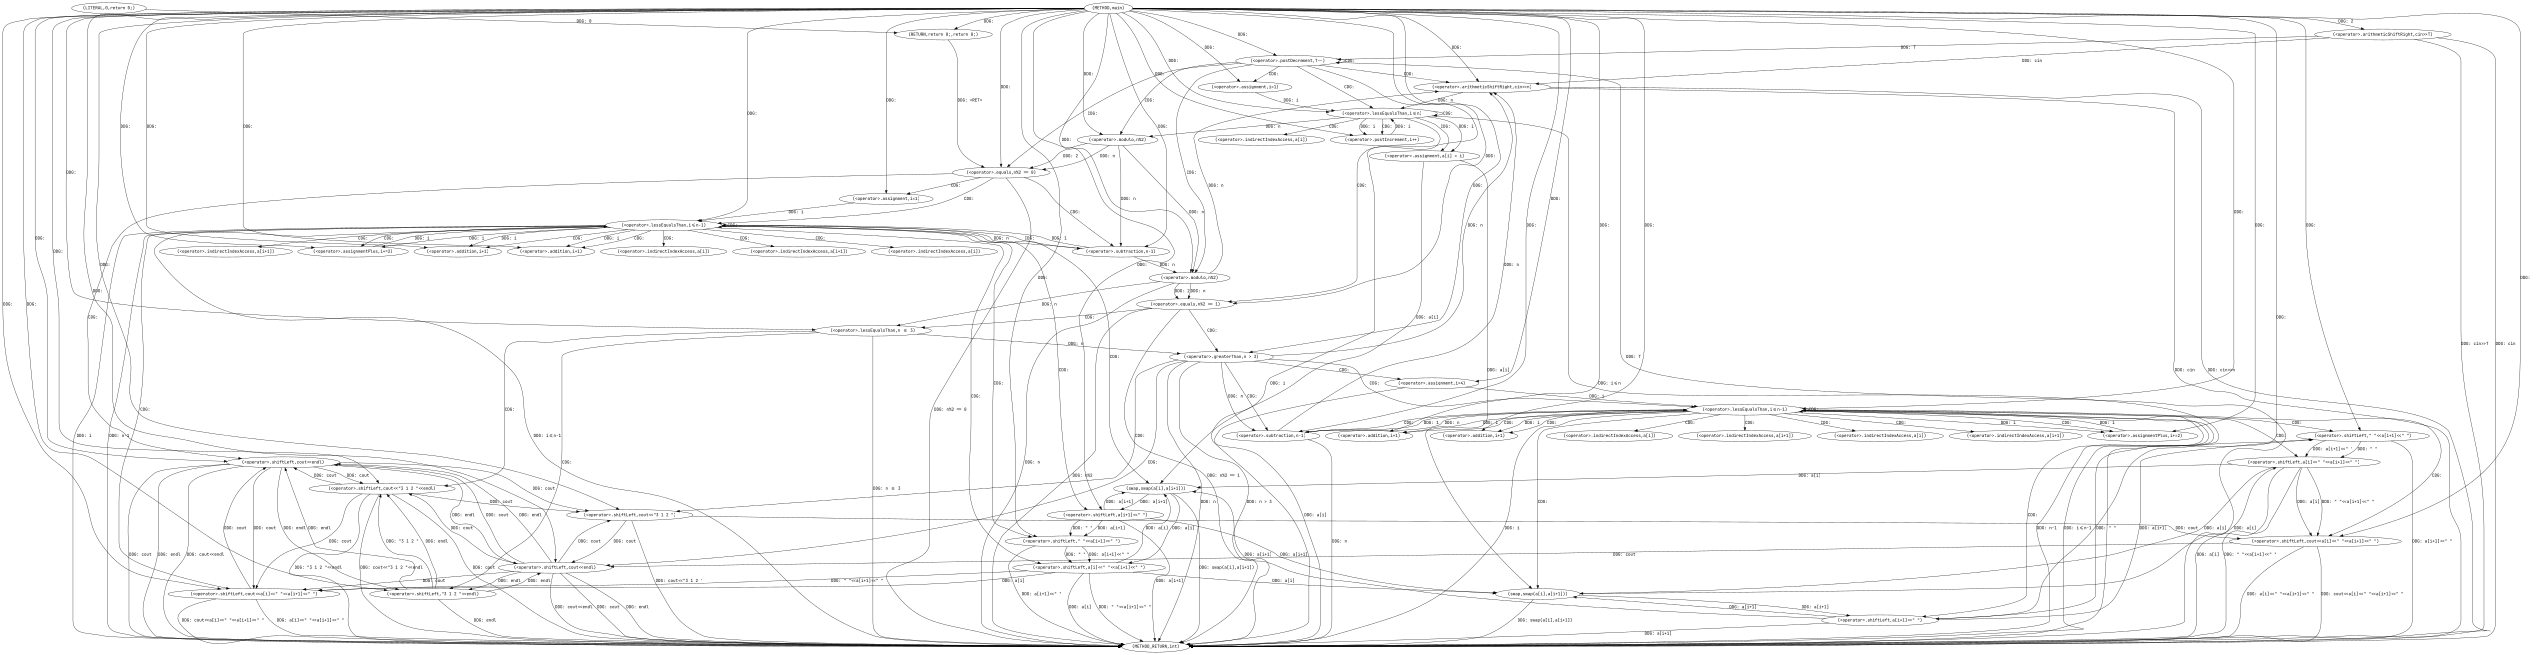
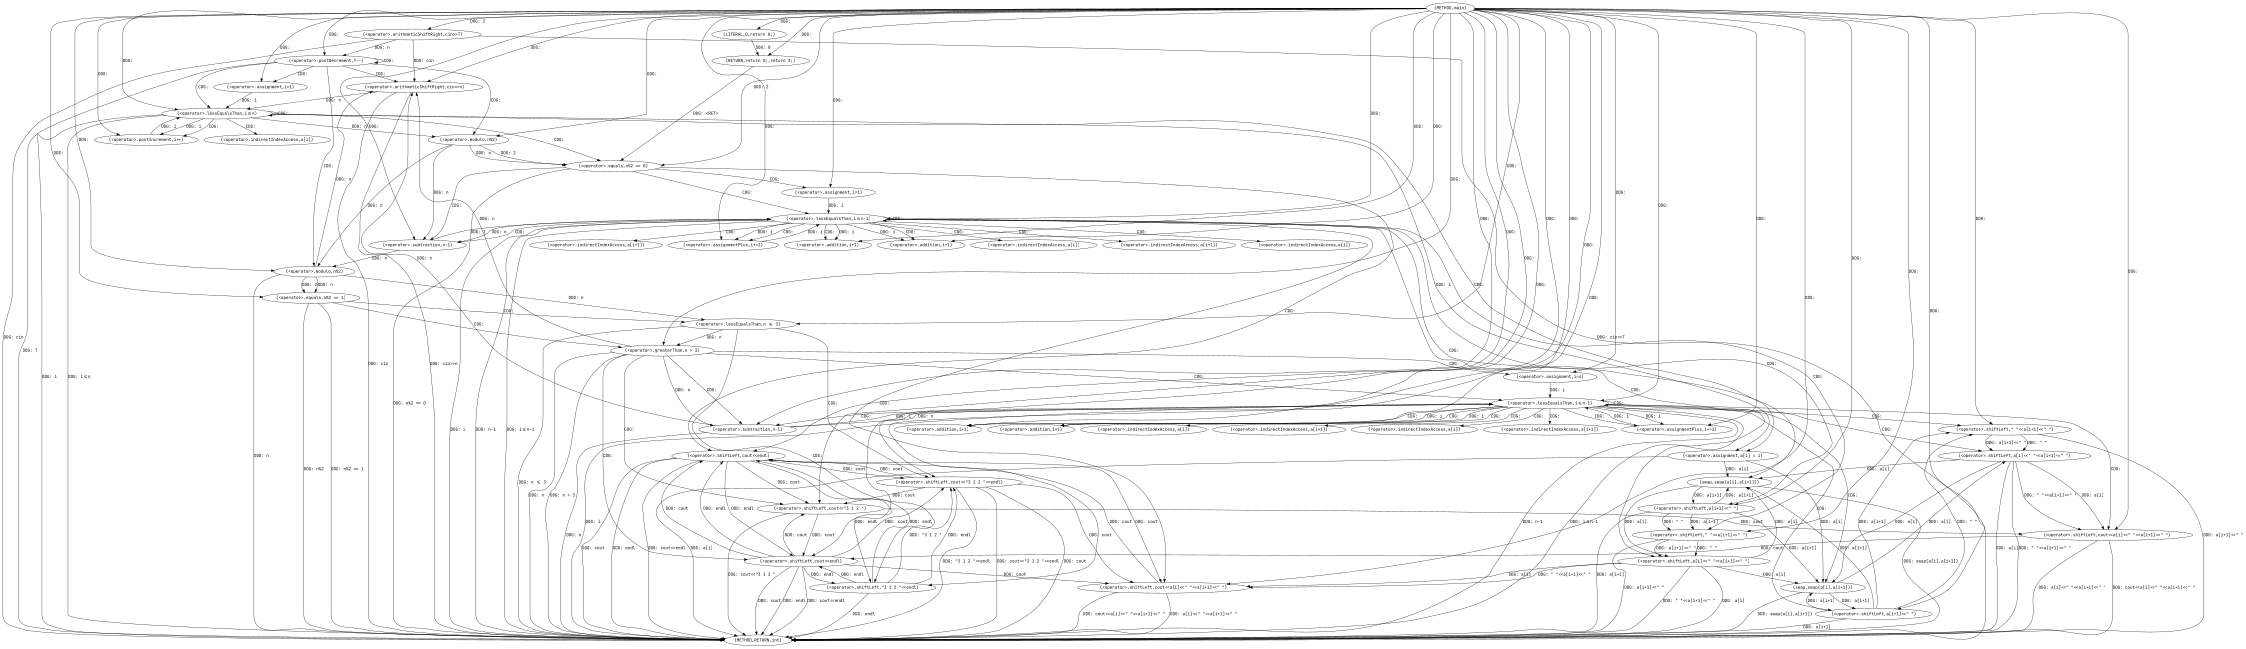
edge "(METHOD,main)" -> "(LITERAL,0,return 0;)": added, label "DDG:"
node "(RETURN,return 0;,return 0;)": label "(RETURN,return 0;,return 0;)" -> "(RETURN,return 0;,return 2;)"
edge "(<operator>.arithmeticShiftRight,cin>>T)" -> "(<operator>.postDecrement,T--)": label "DDG: T" -> "DDG: n"
edge "(METHOD,main)" -> "(<operator>.equals,n%2 == 0)": label "DDG: " -> "DDG: 2"
edge "(<operator>.postDecrement,T--)" -> "(<operator>.equals,n%2 == 0)": now "(<operator>.lessEqualsThan,i<=n)" -> "(<operator>.equals,n%2 == 0)"
edge "(<operator>.postDecrement,T--)" -> "(<operator>.equals,n%2 == 1)": removed, label "CDG:"
edge "(<operator>.assignment,i=4)" -> "(METHOD_RETURN,int)": now "(<operator>.assignment,a[i] = i)" -> "(METHOD_RETURN,int)"
